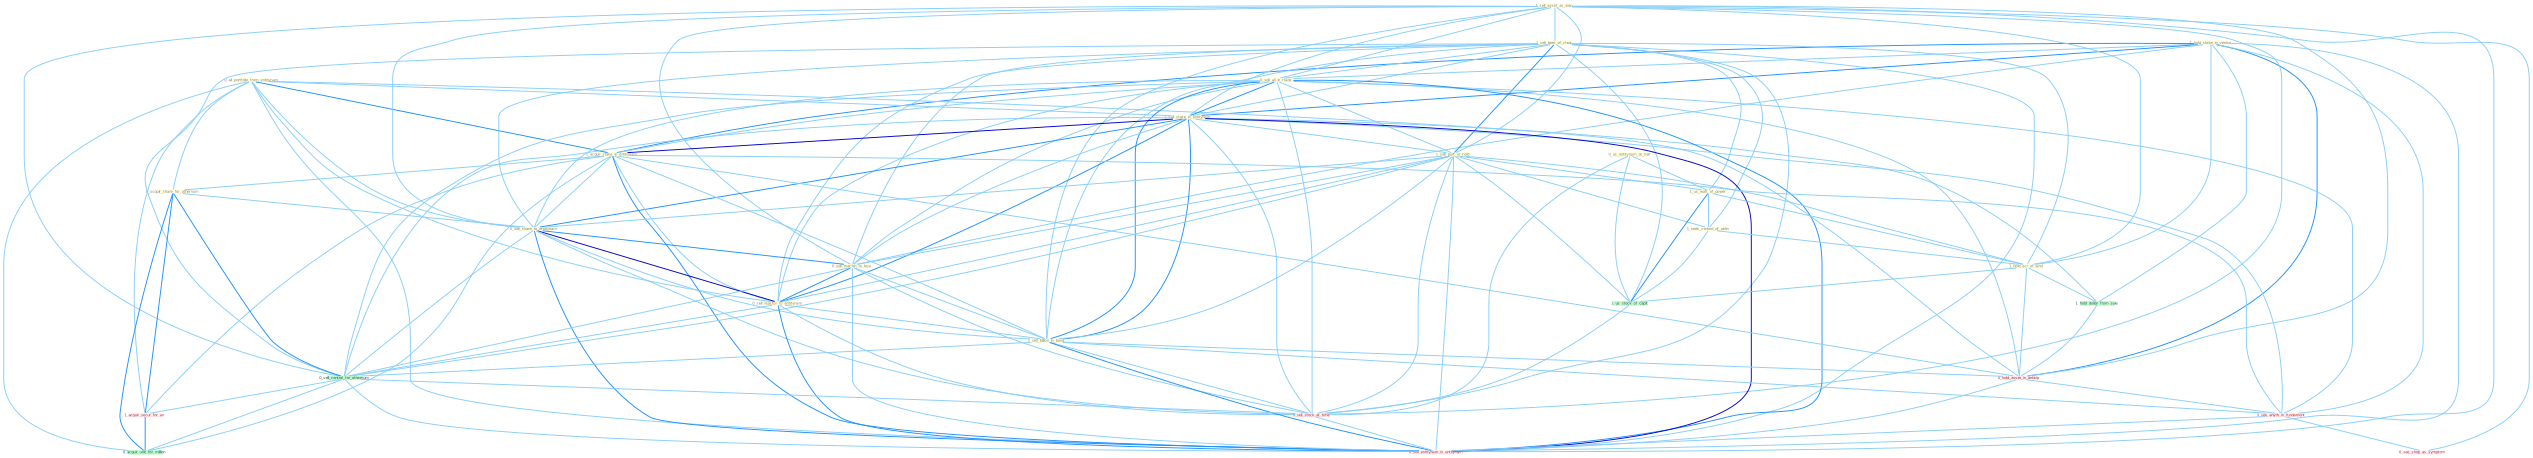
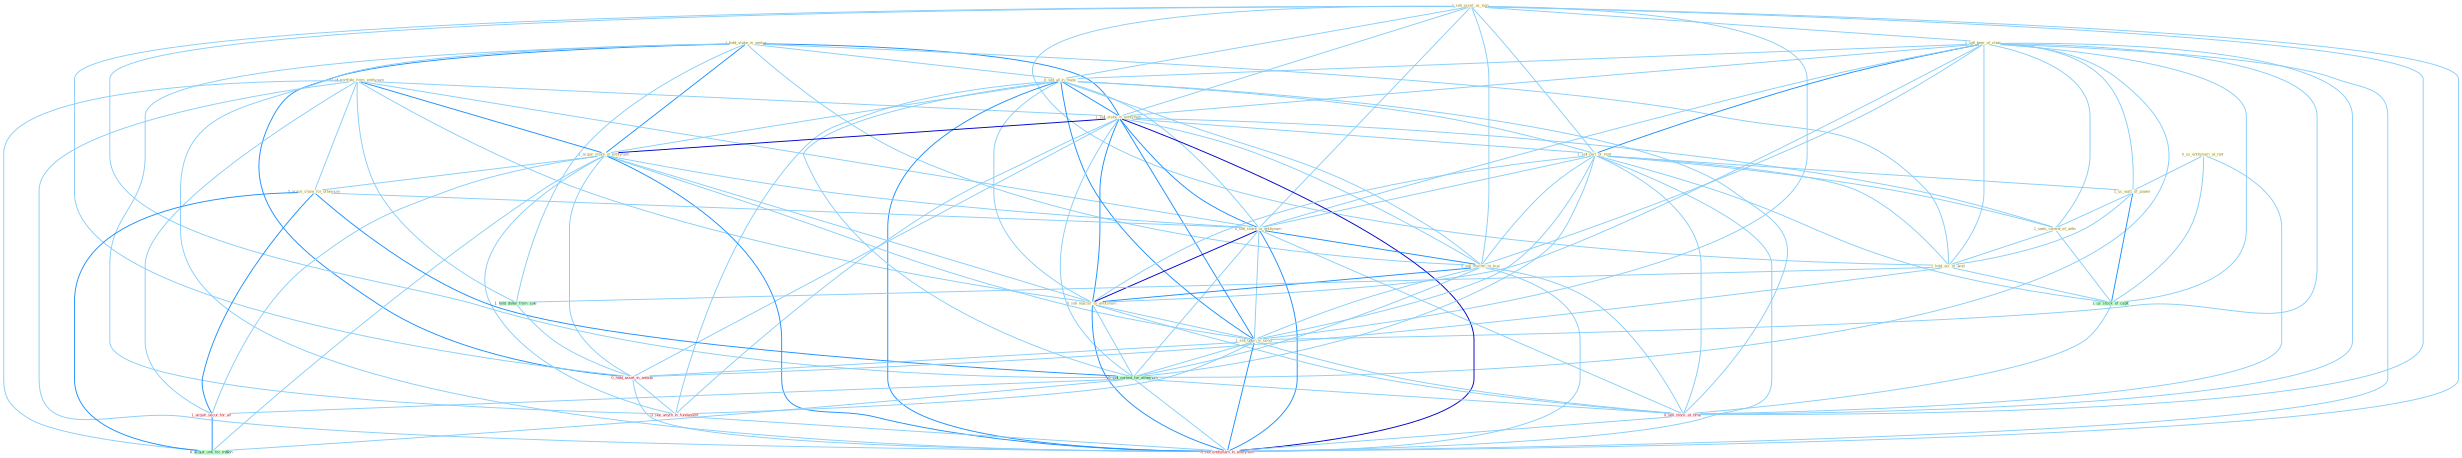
edge "0_sell_all_in_trade" -- "0_hold_asset_in_anticip": removed
edge "1_sell_stake_in_entitynam" -- "0_sell_stock_at_time": now "1_sell_stake_in_entitynam" -- "1_seek_control_of_airlin"
node "0_see_shop_as_symptom": removed
